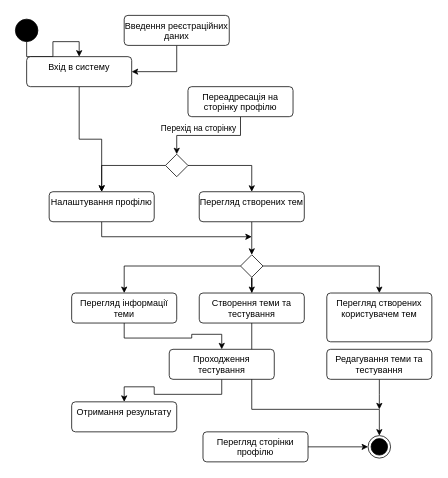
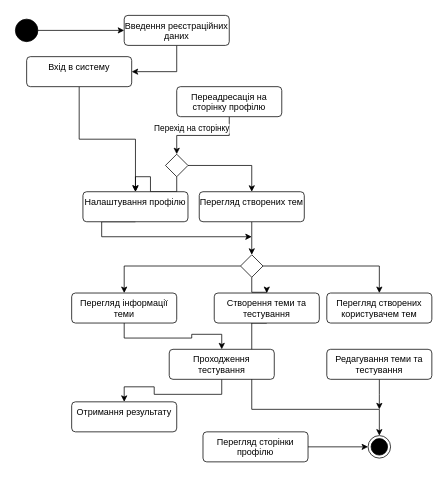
edge "П" -> "Вхід в систему": now "П" -> "Введення реєстраційних даних"
node "Переадресація на сторінку профілю": moved (240, 102) -> (229, 102)
node "Налаштування профілю": moved (102, 207) -> (135, 207)
node "Створення теми та тестування": moved (252, 308) -> (267, 308)
node "Перегляд створених користувачем тем": size 105x49 -> 105x30
